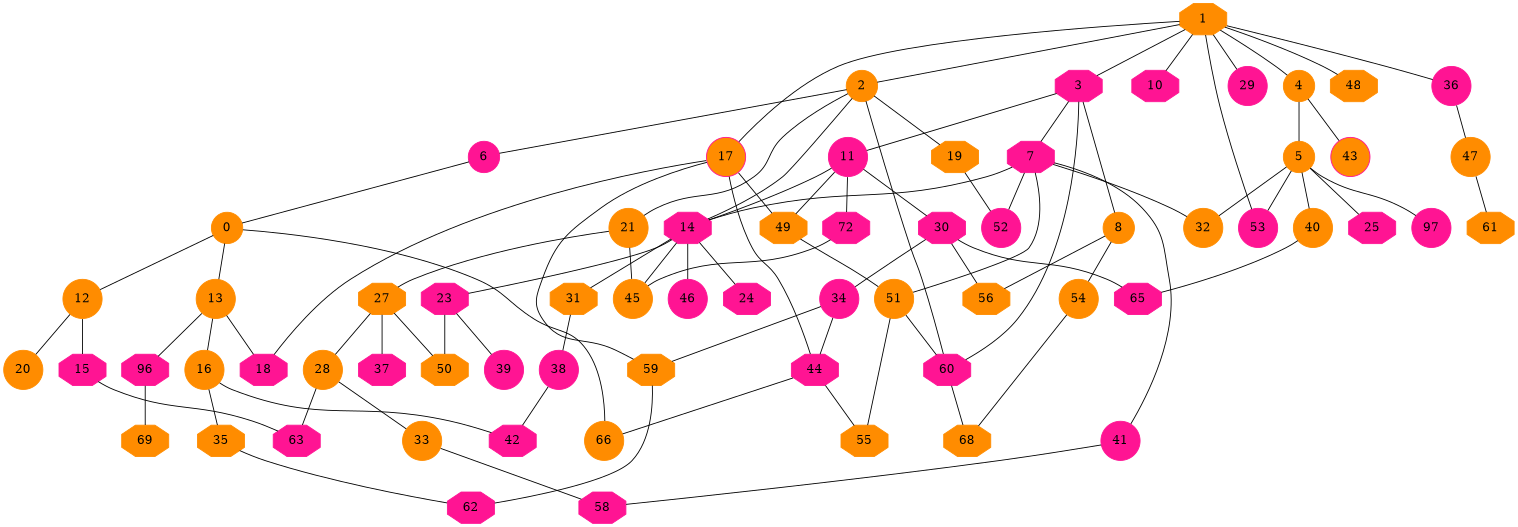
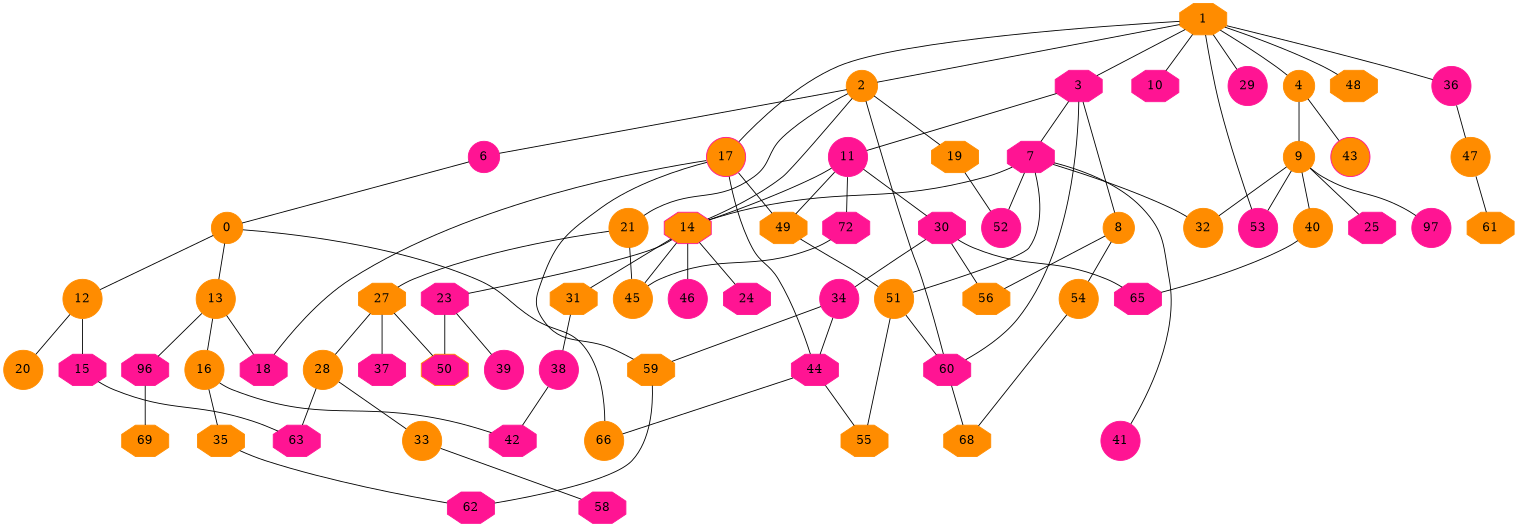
node "5": label "5" -> "9"
node "14": fillcolor deeppink -> darkorange
node "50": fillcolor darkorange -> deeppink
edge "41" -- "58": removed
